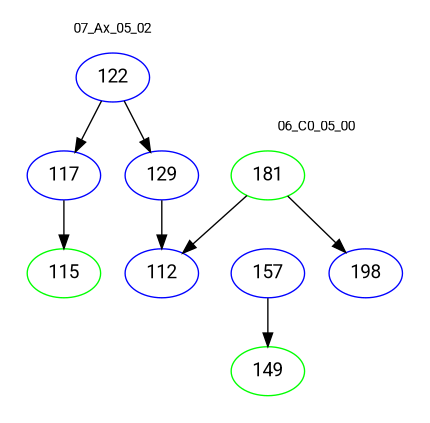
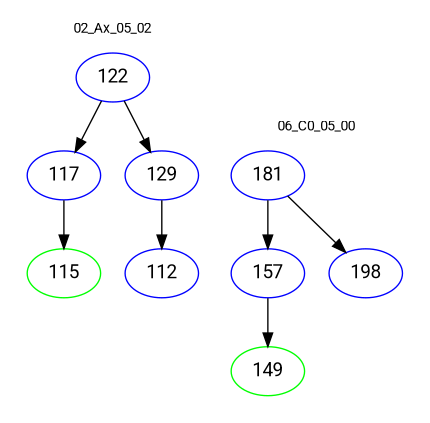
cluster "07_Ax_05_02": label "07_Ax_05_02" -> "02_Ax_05_02"
node "181": color green -> blue
edge "181" -> "112": now "181" -> "157"
